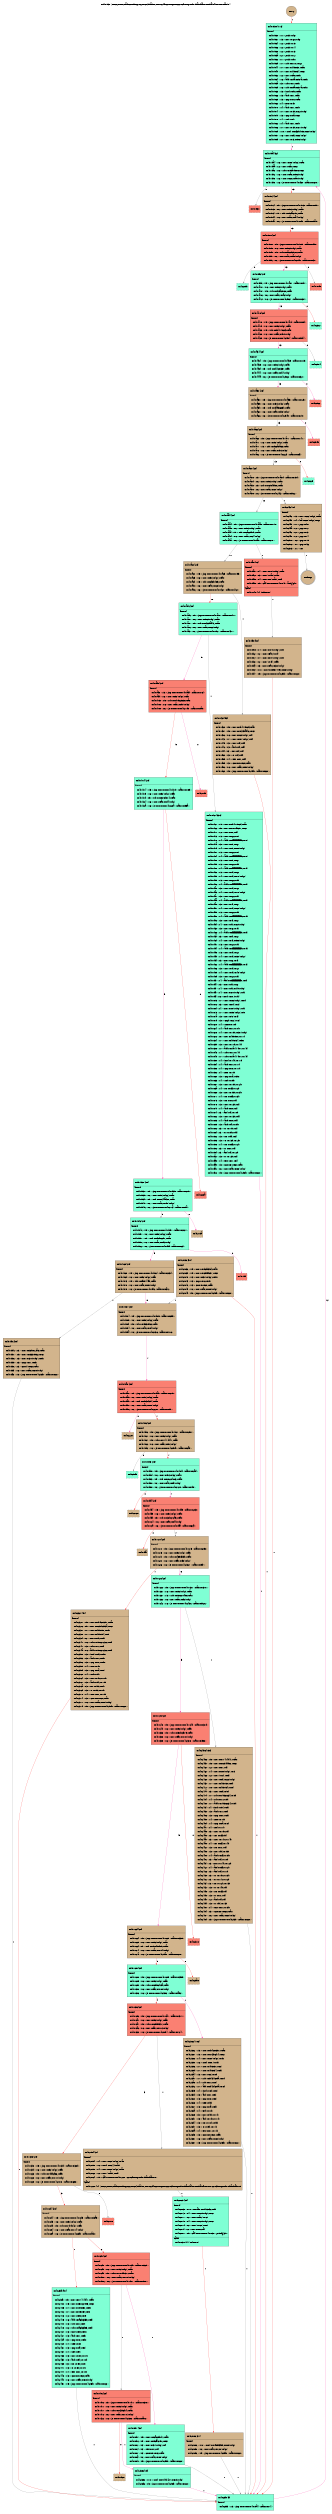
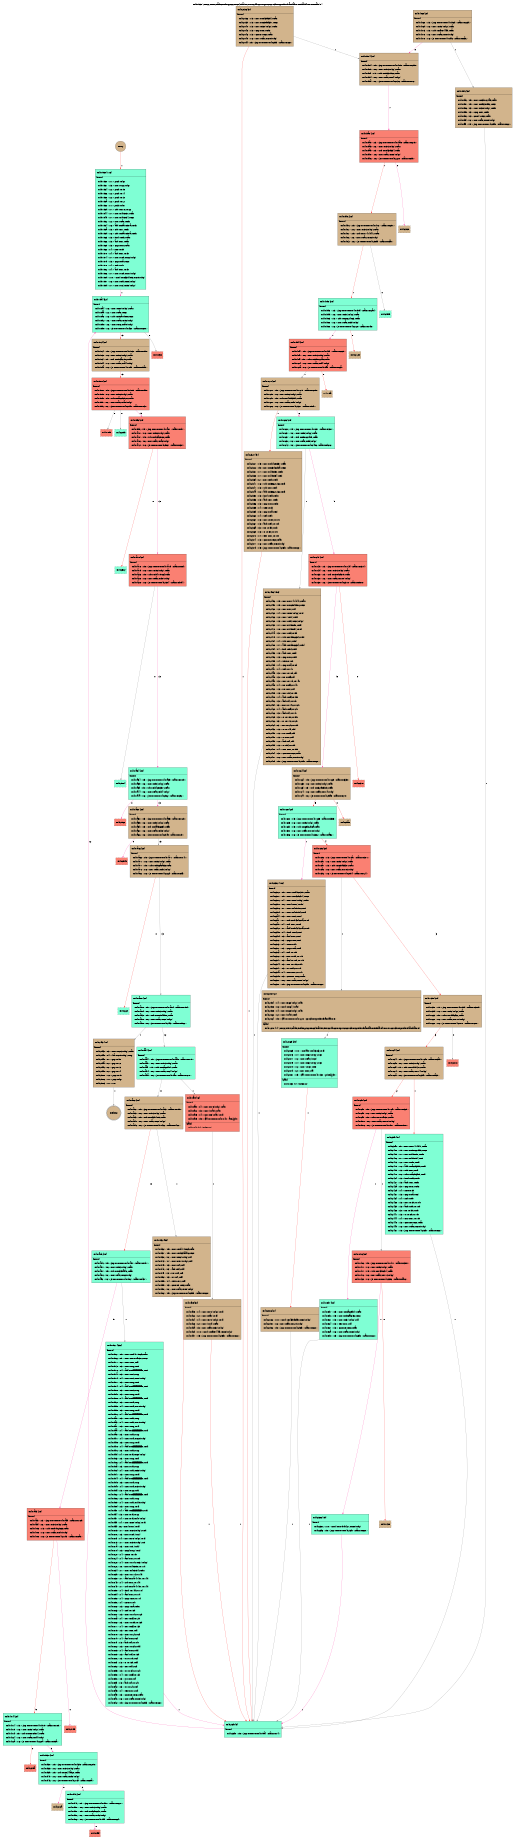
node "0x4019fc [28]": fillcolor aquamarine -> salmon
node "0x401a88 [28]": fillcolor tan -> aquamarine
edge "0x401b4c [28]" -> "0x401b68 [28]": removed, label "9"
